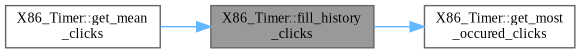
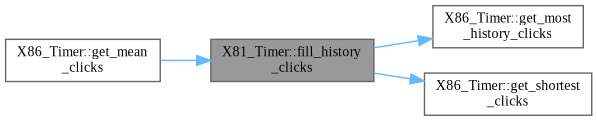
node "X86_Timer::fill_history _clicks": label "X86_Timer::fill_history _clicks" -> "X81_Timer::fill_history _clicks"
node "X86_Timer::get_most _occured_clicks": label "X86_Timer::get_most _occured_clicks" -> "X86_Timer::get_most _history_clicks"
node "X86_Timer::get_shortest _clicks": added
